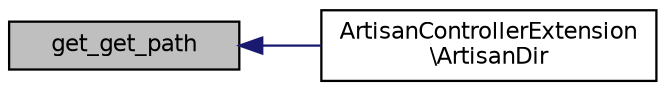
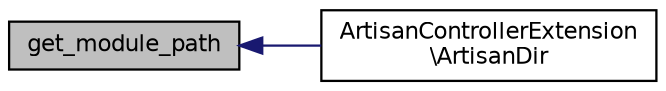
node "get_get_path": label "get_get_path" -> "get_module_path"
